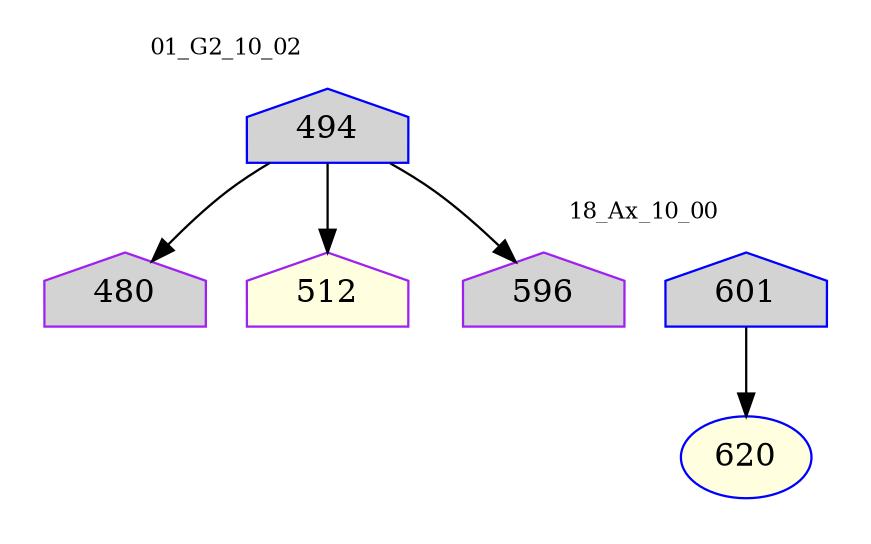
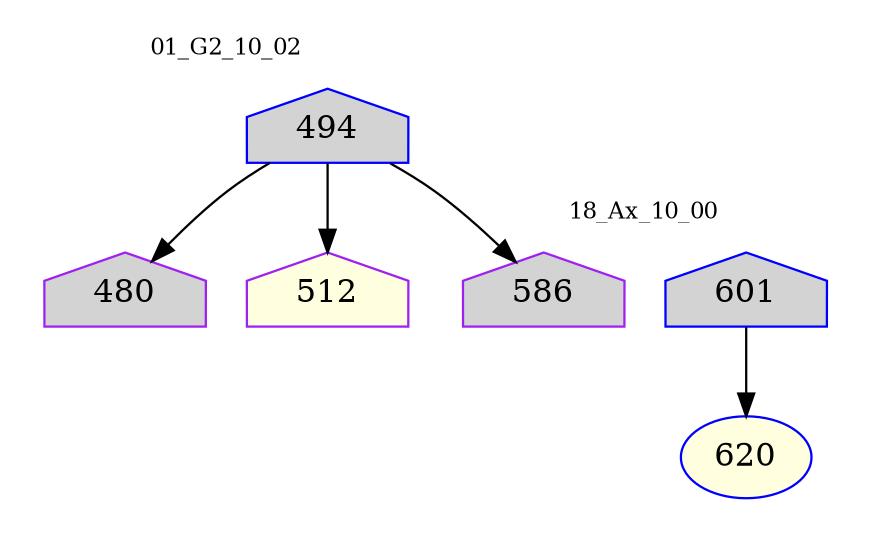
node "596": label "596" -> "586"
